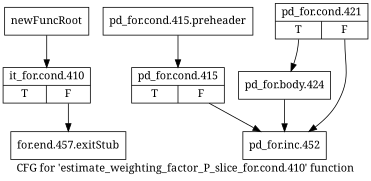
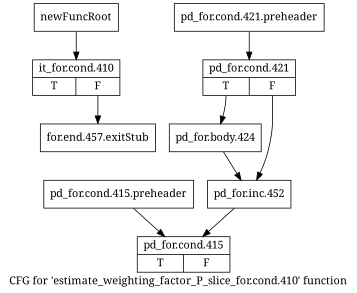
node "pd_for.cond.421.preheader": added
edge "pd_for.cond.415" -> "pd_for.inc.452": reversed
